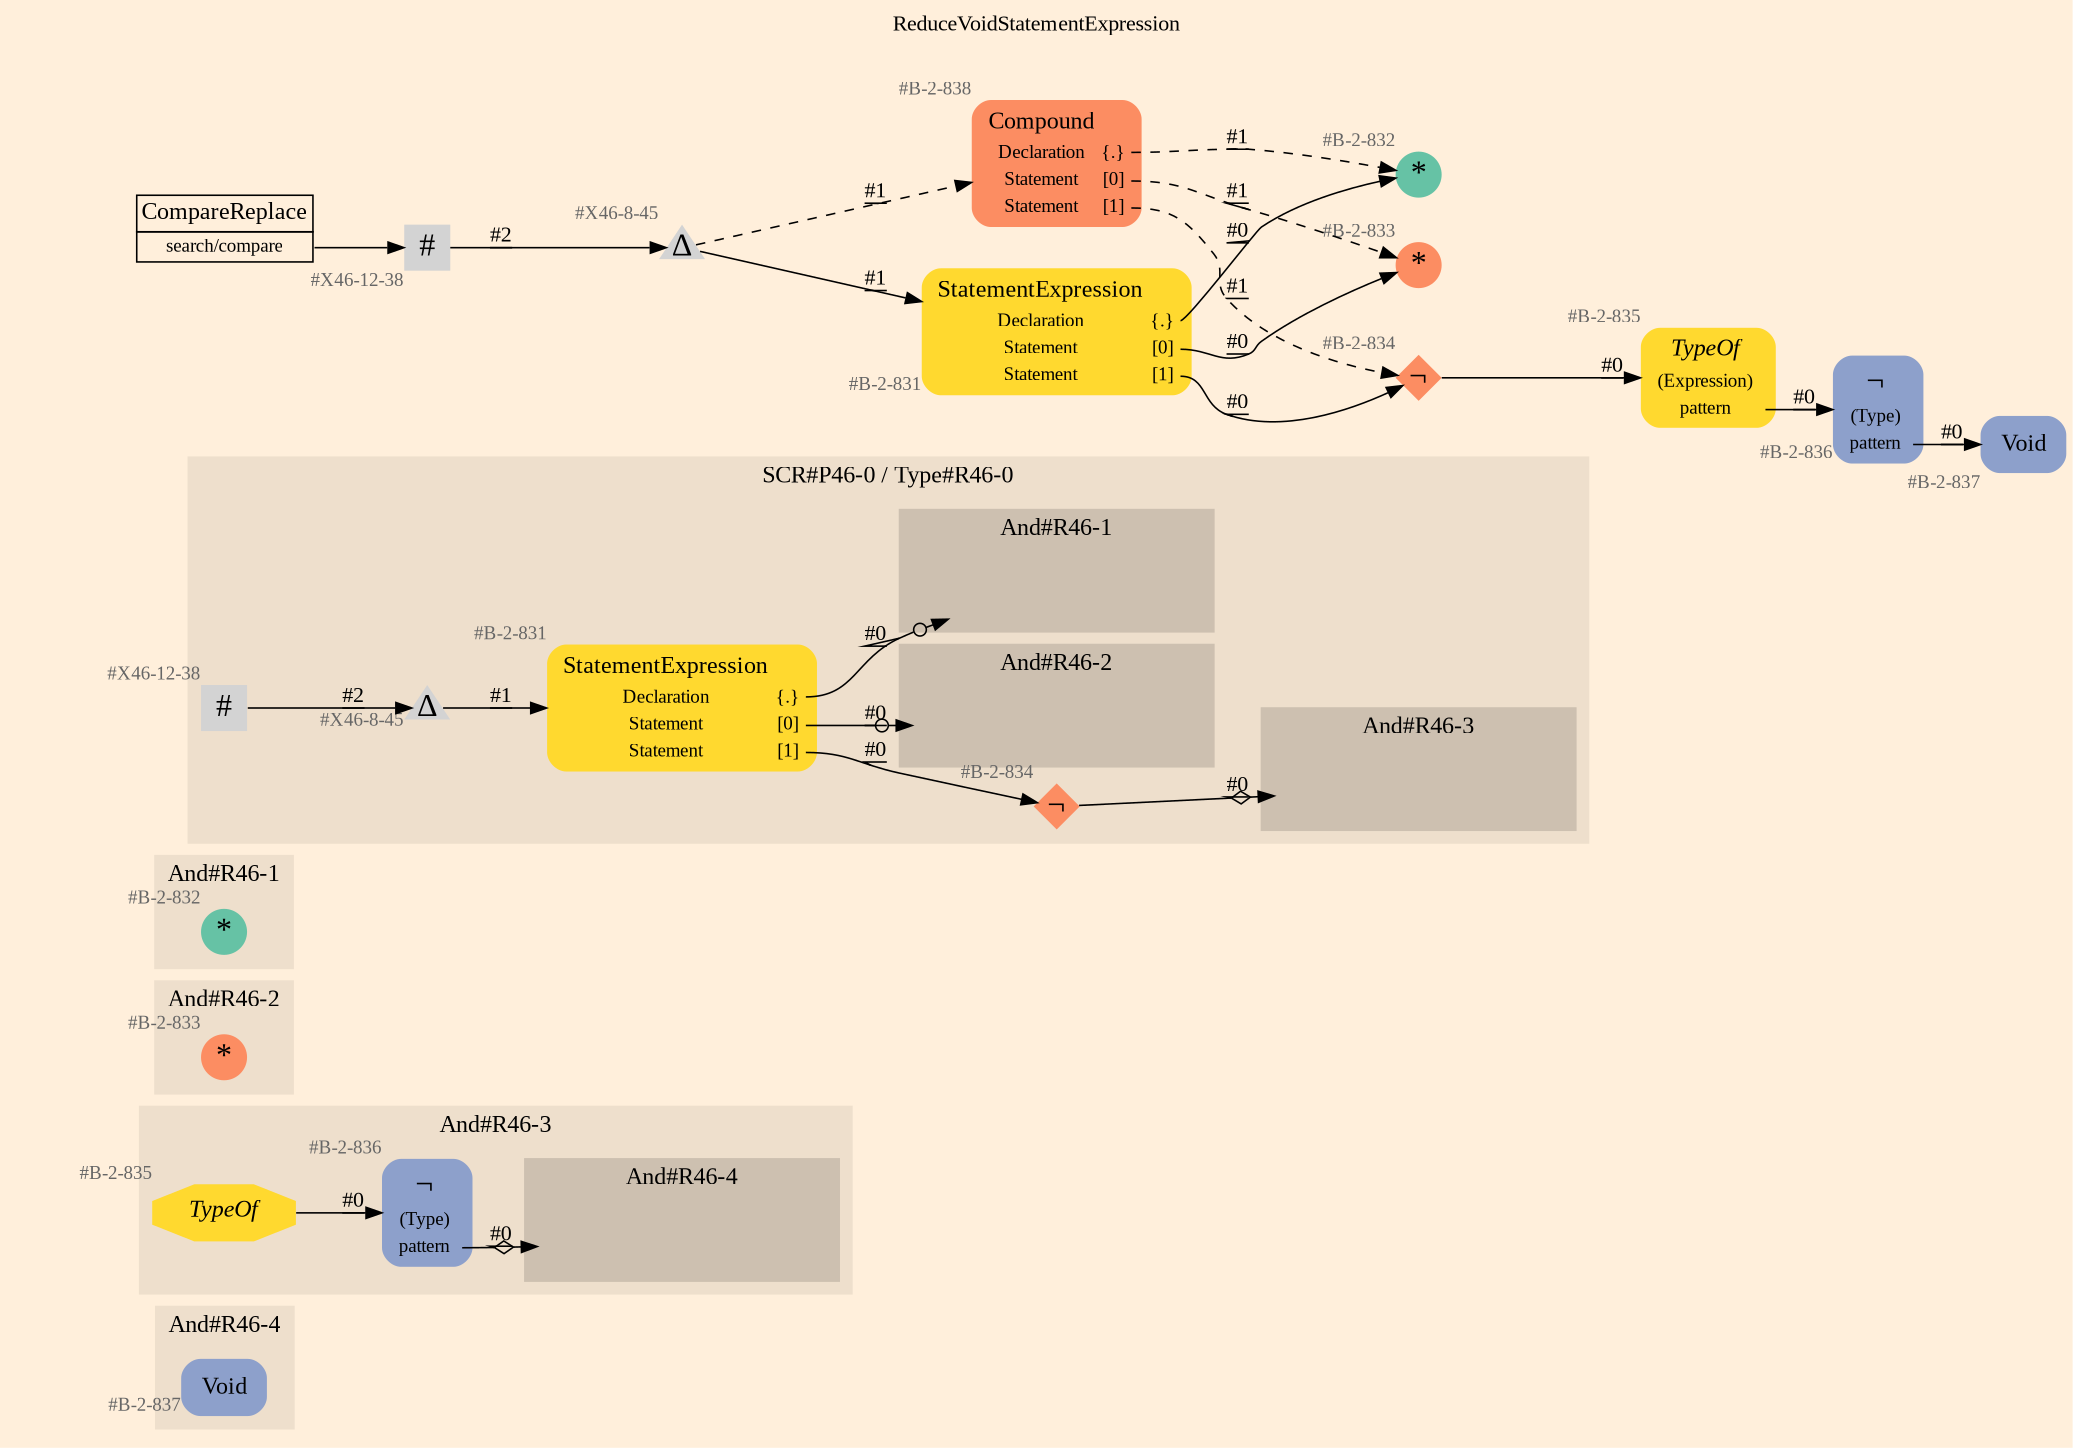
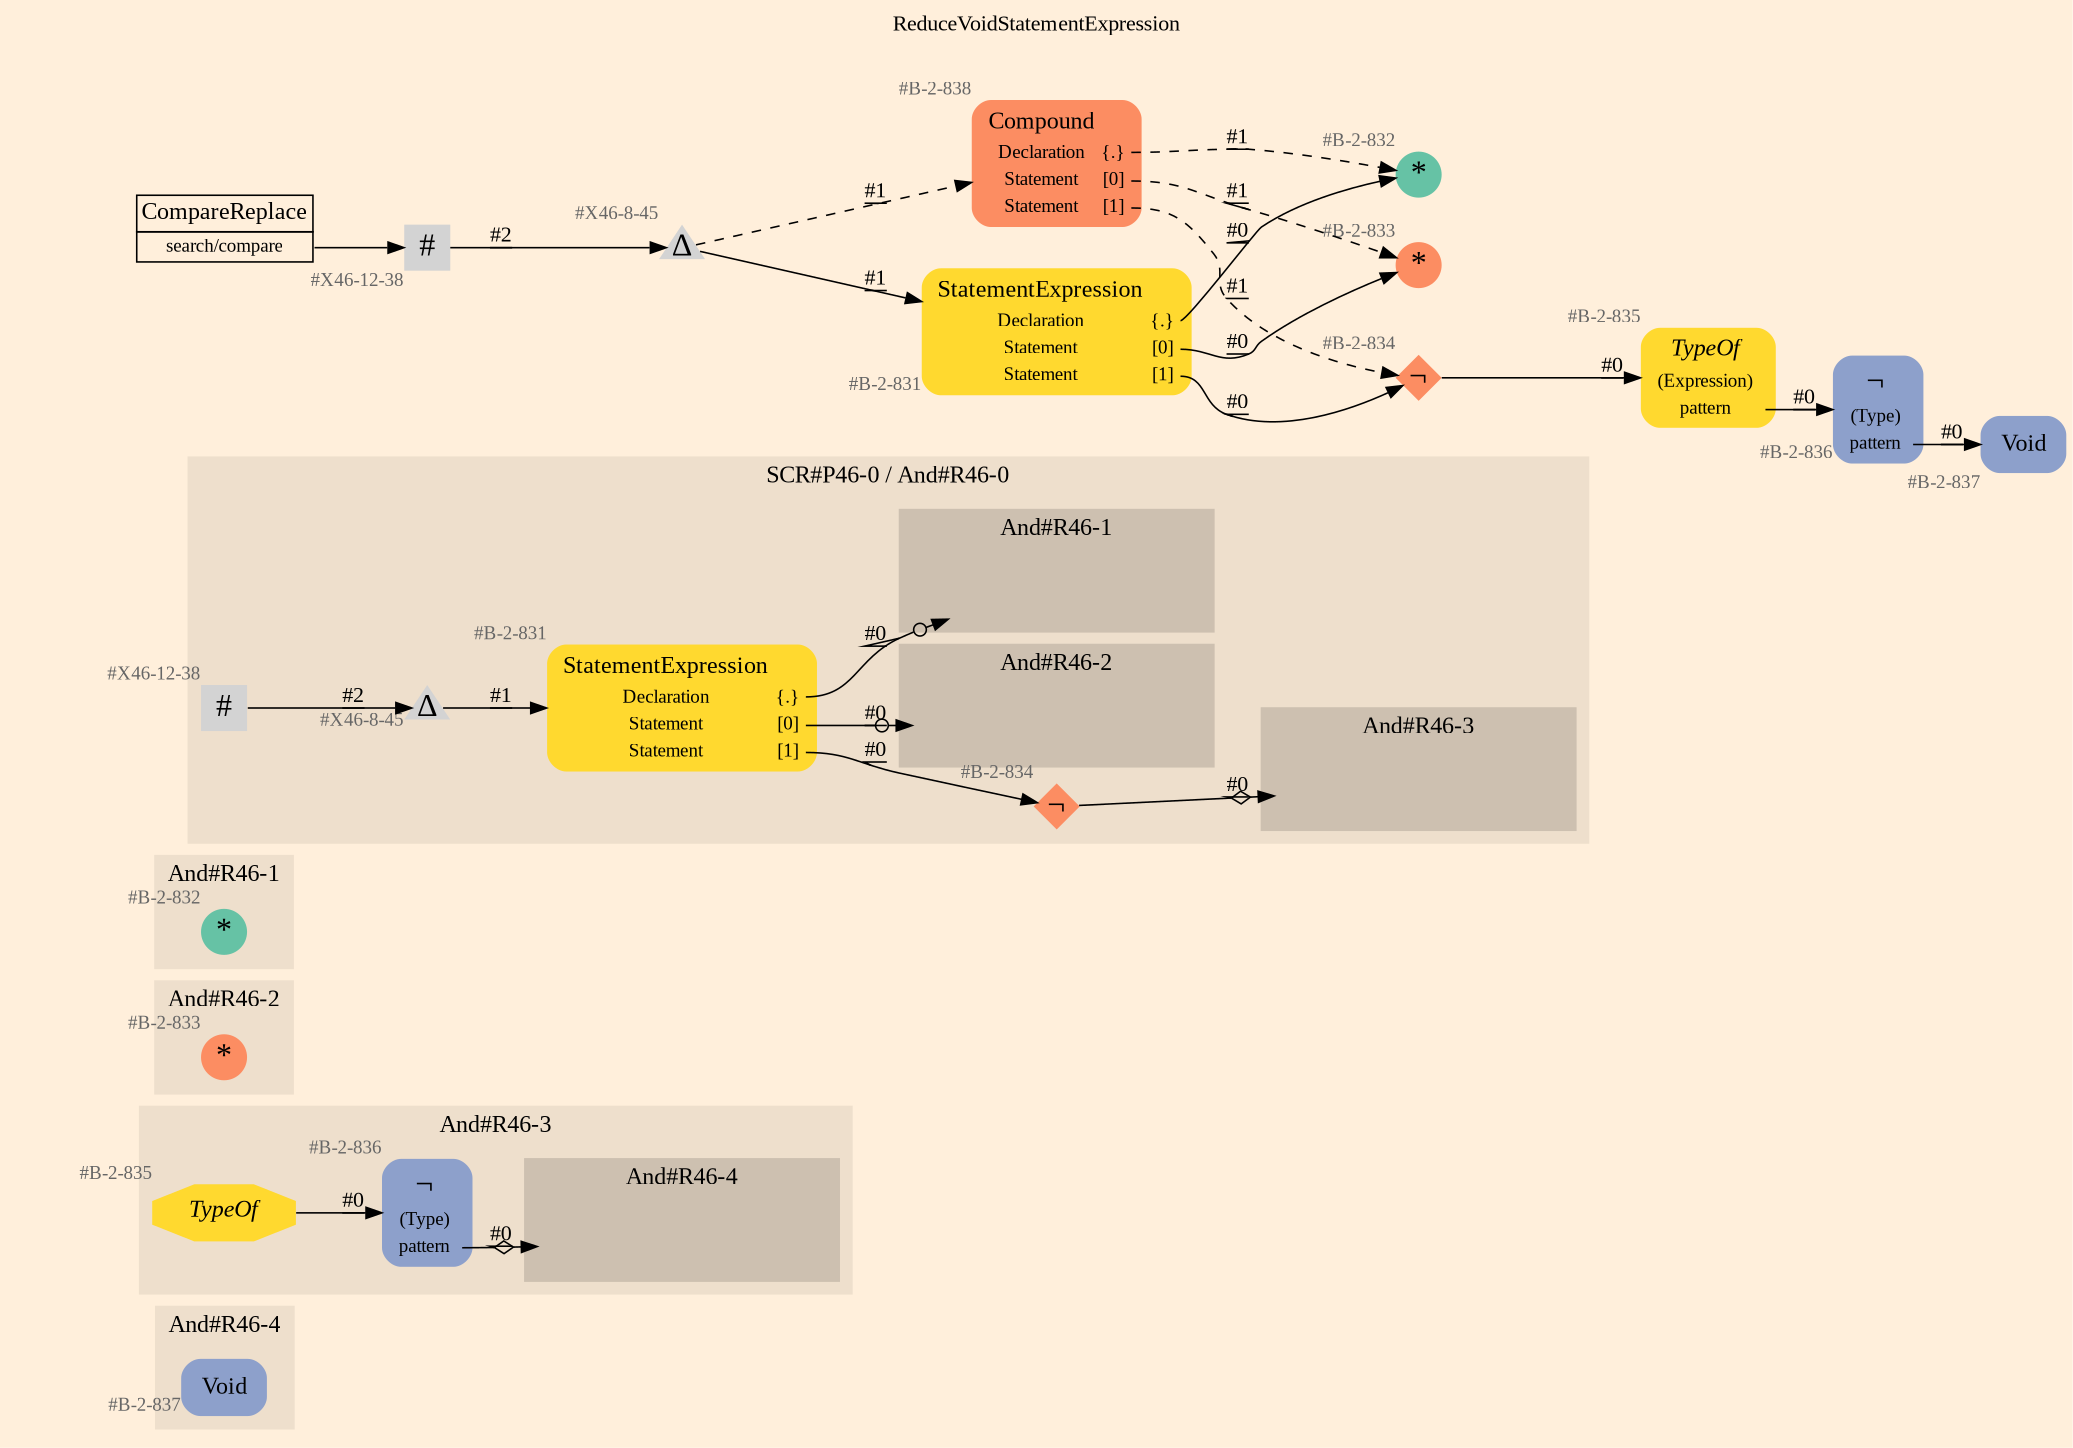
cluster "SCR#P46-0 / Type#R46-0": label "SCR#P46-0 / Type#R46-0" -> "SCR#P46-0 / And#R46-0"
